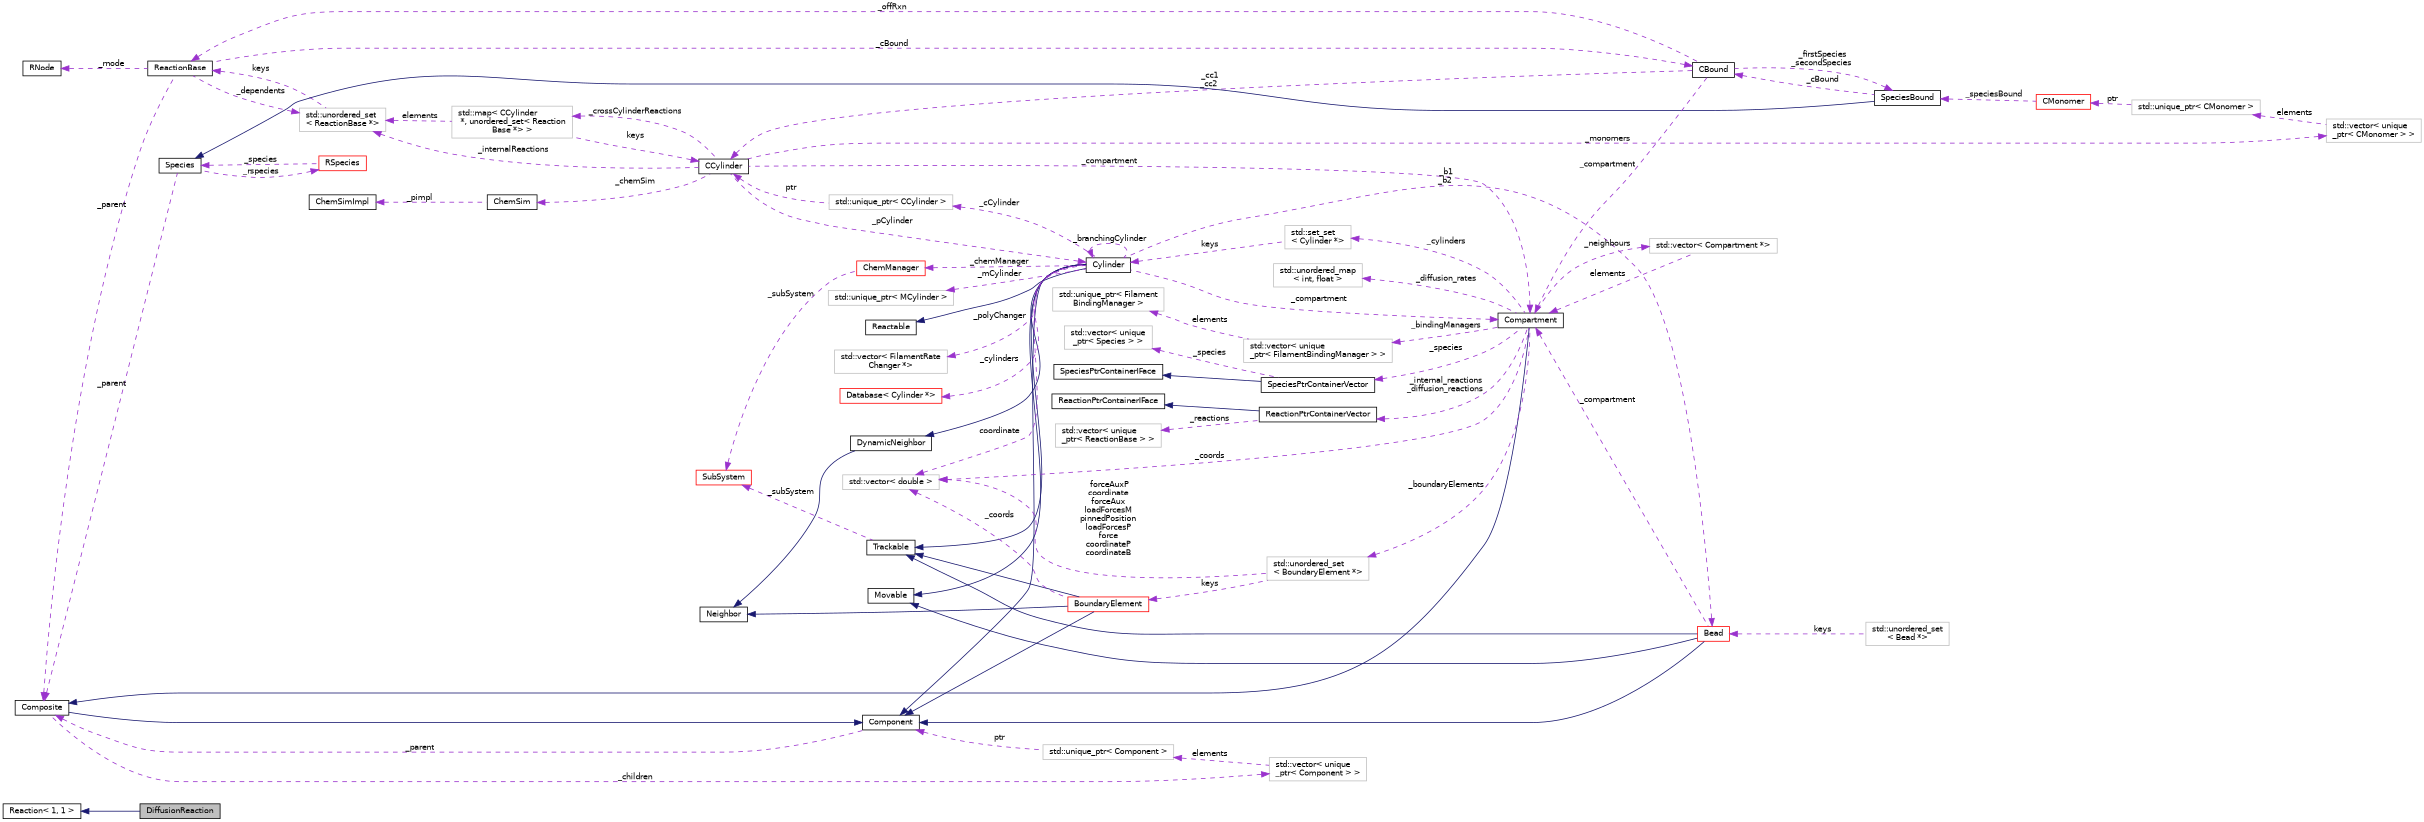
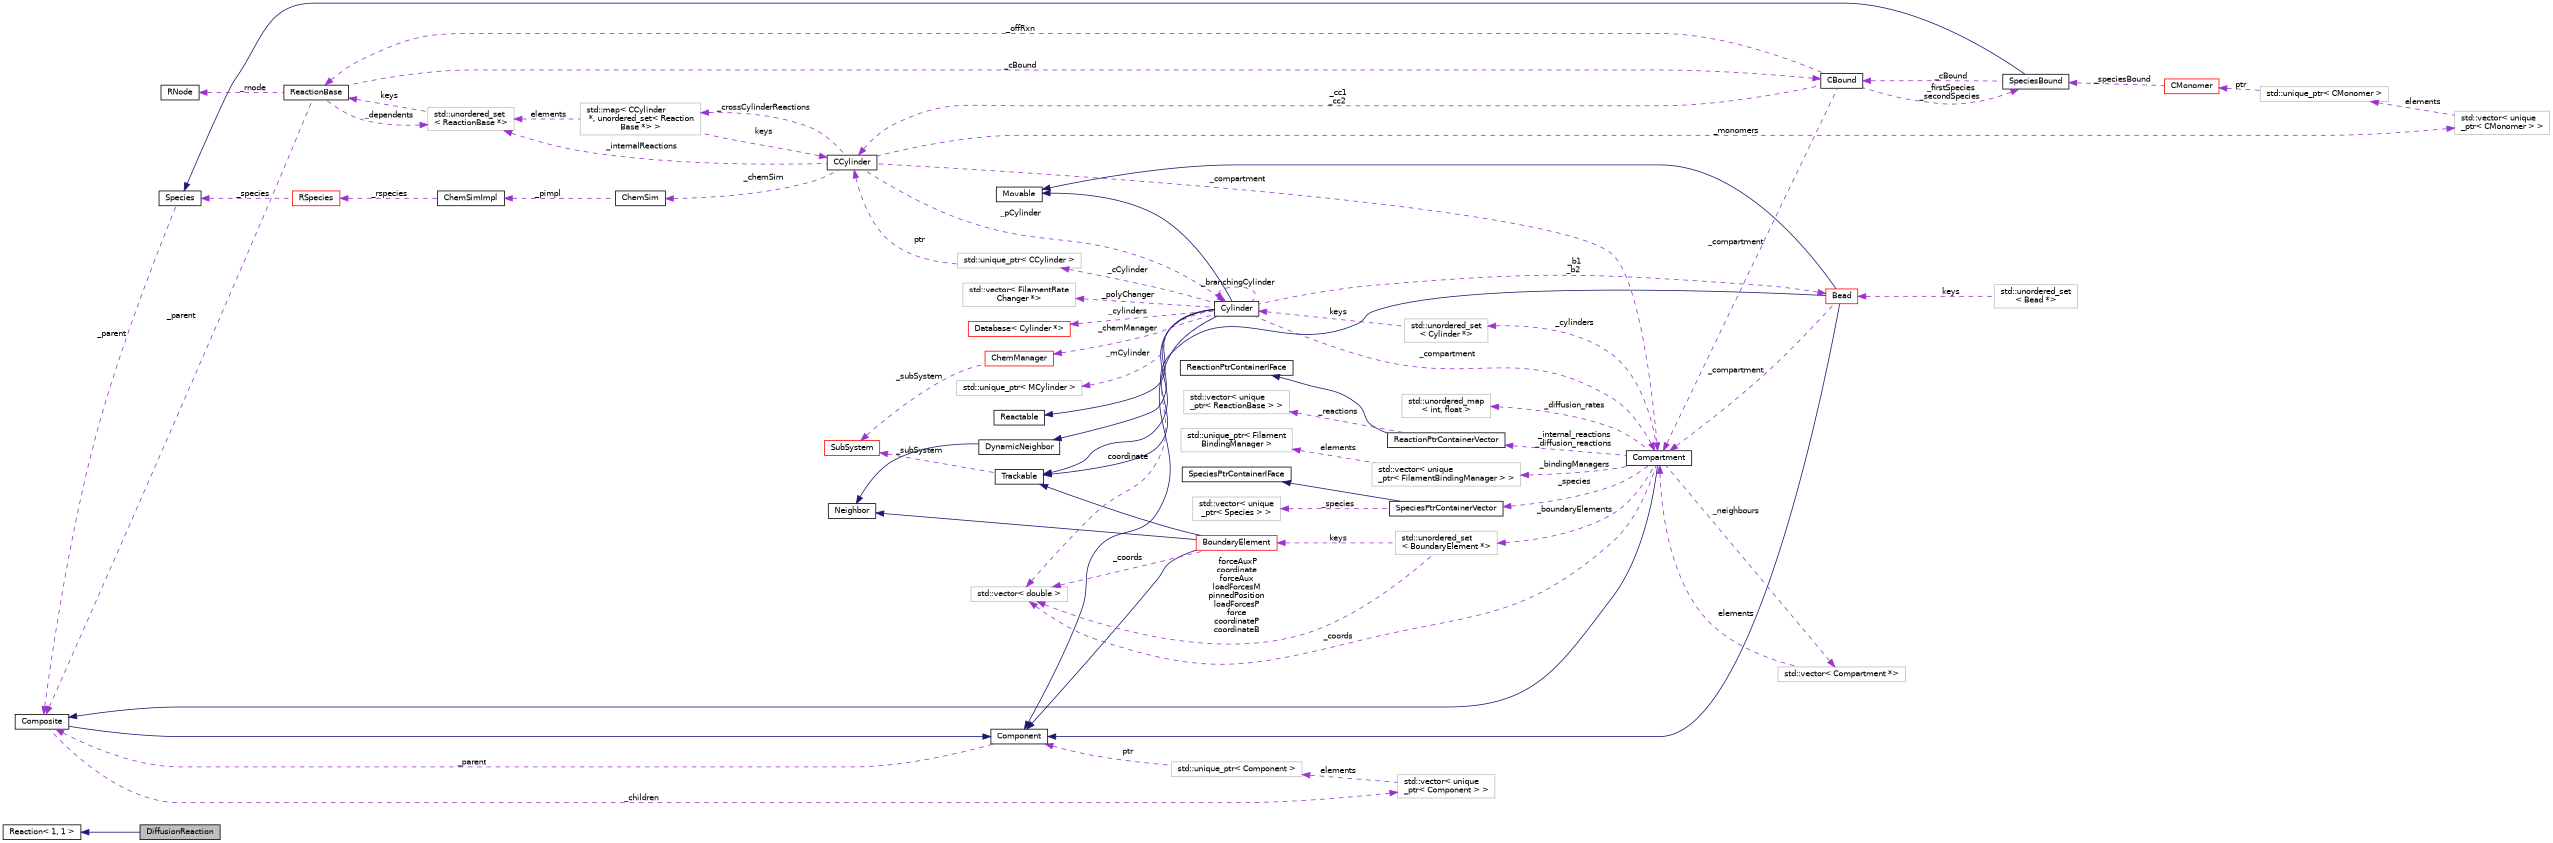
edge "Species" -> "RSpecies": now "ChemSimImpl" -> "RSpecies"
node "std::set_set < Cylinder *>": label "std::set_set < Cylinder *>" -> "std::unordered_set < Cylinder *>"
